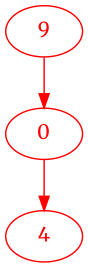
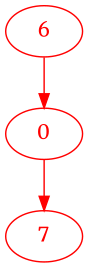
node "9": label "9" -> "6"
node "4": label "4" -> "7"
